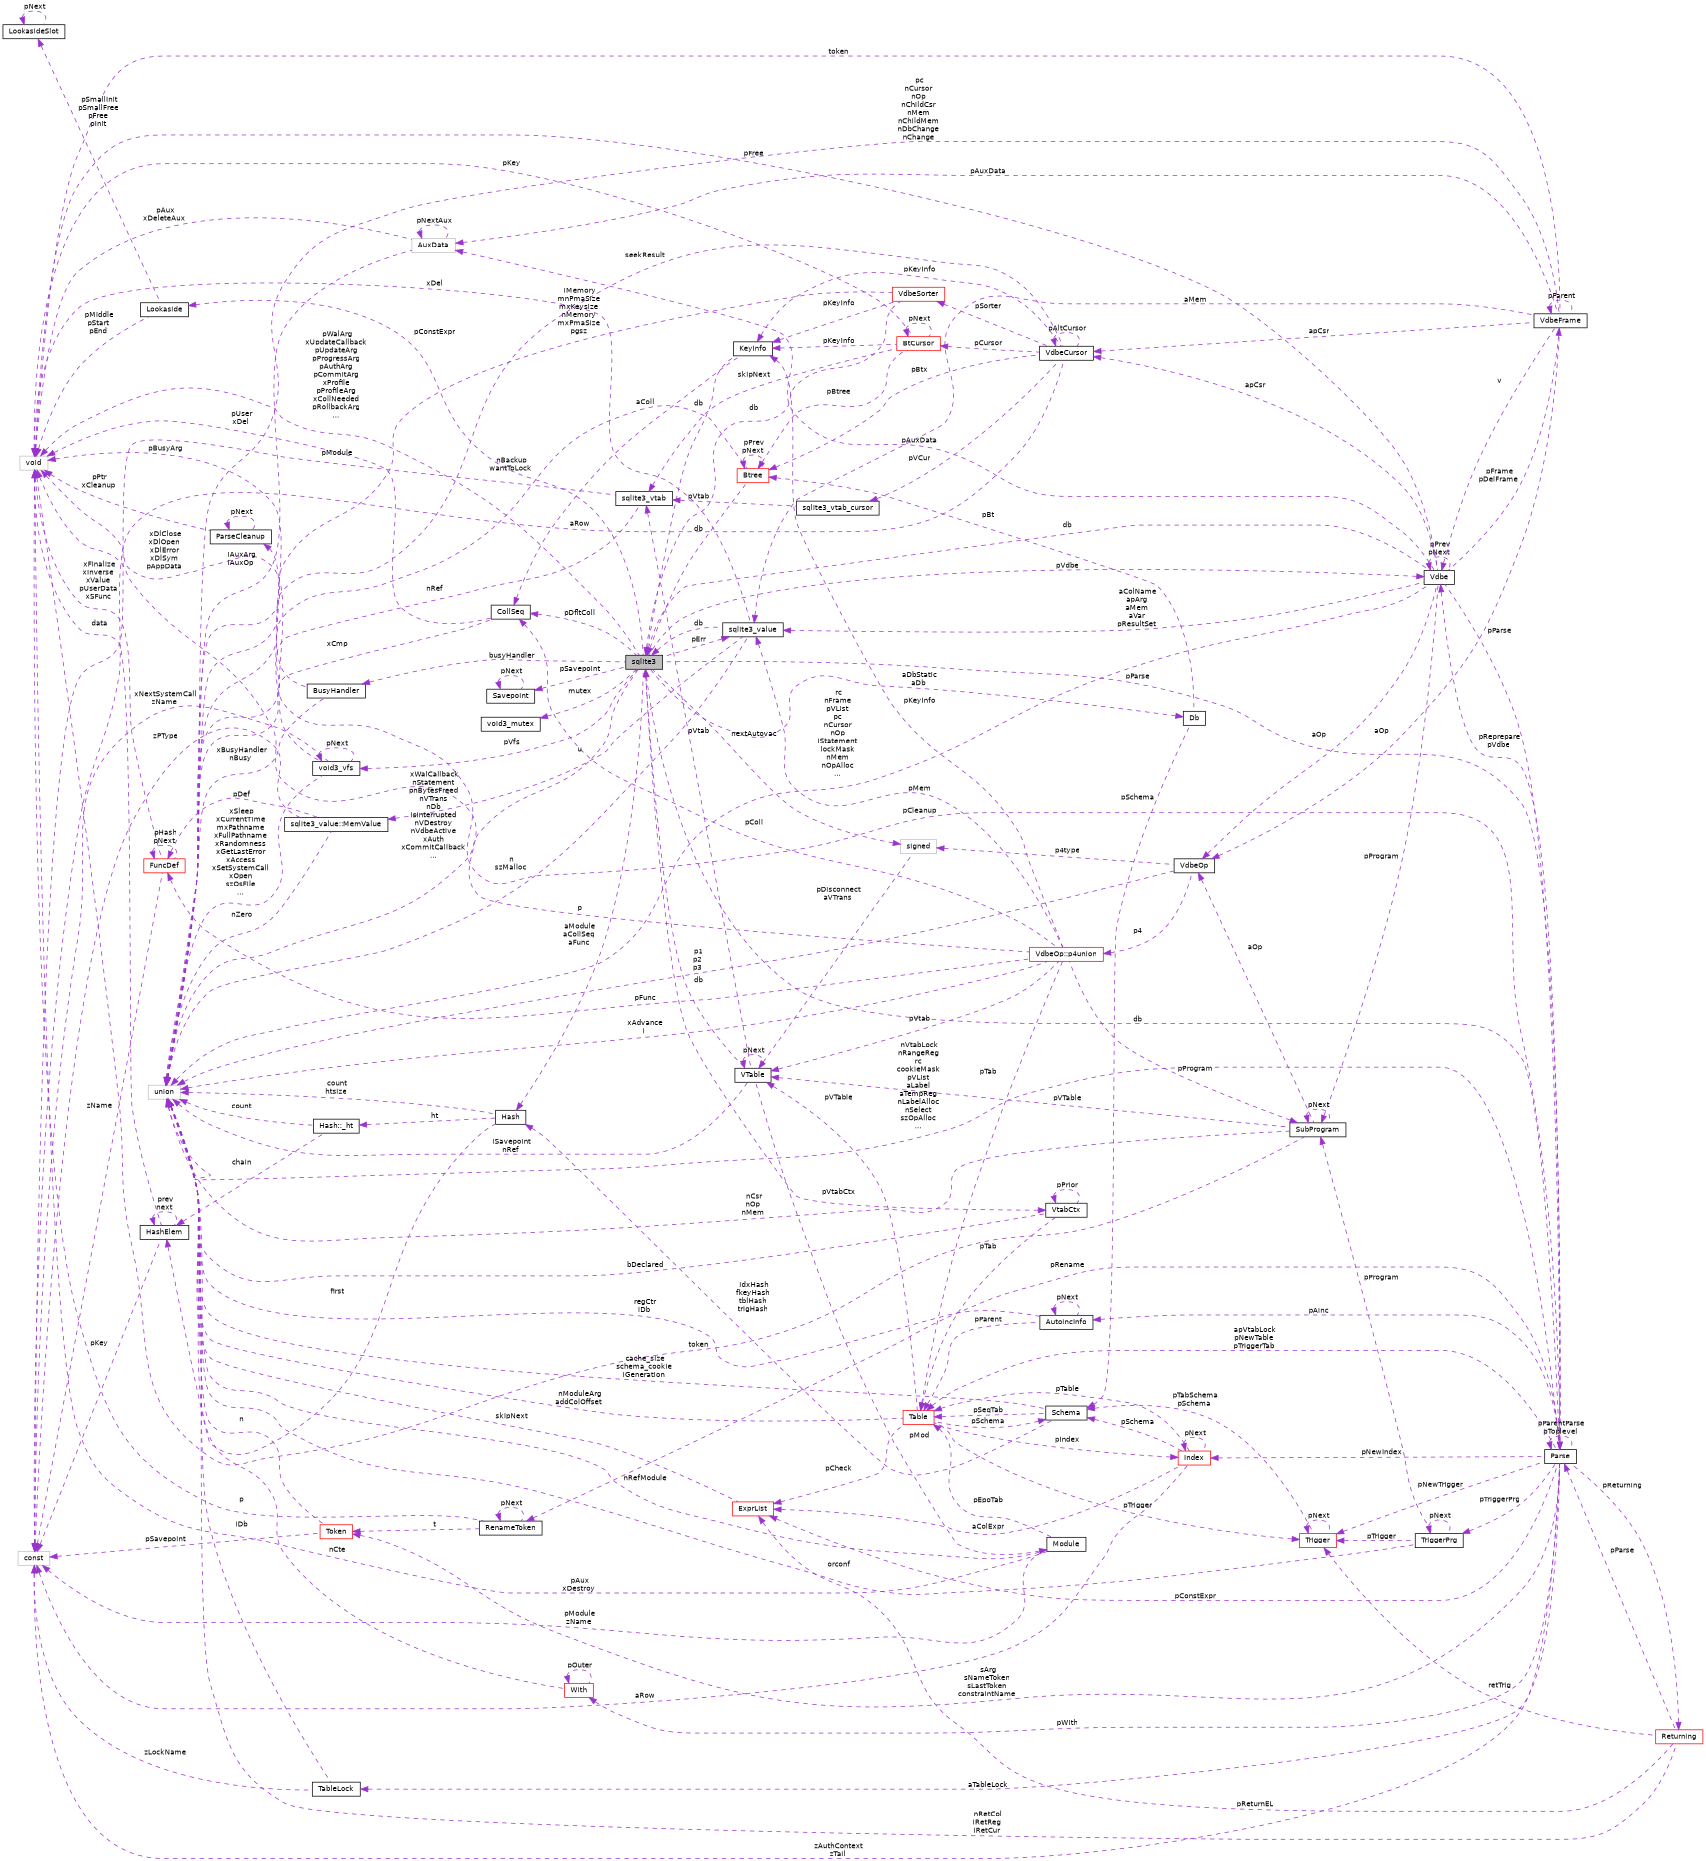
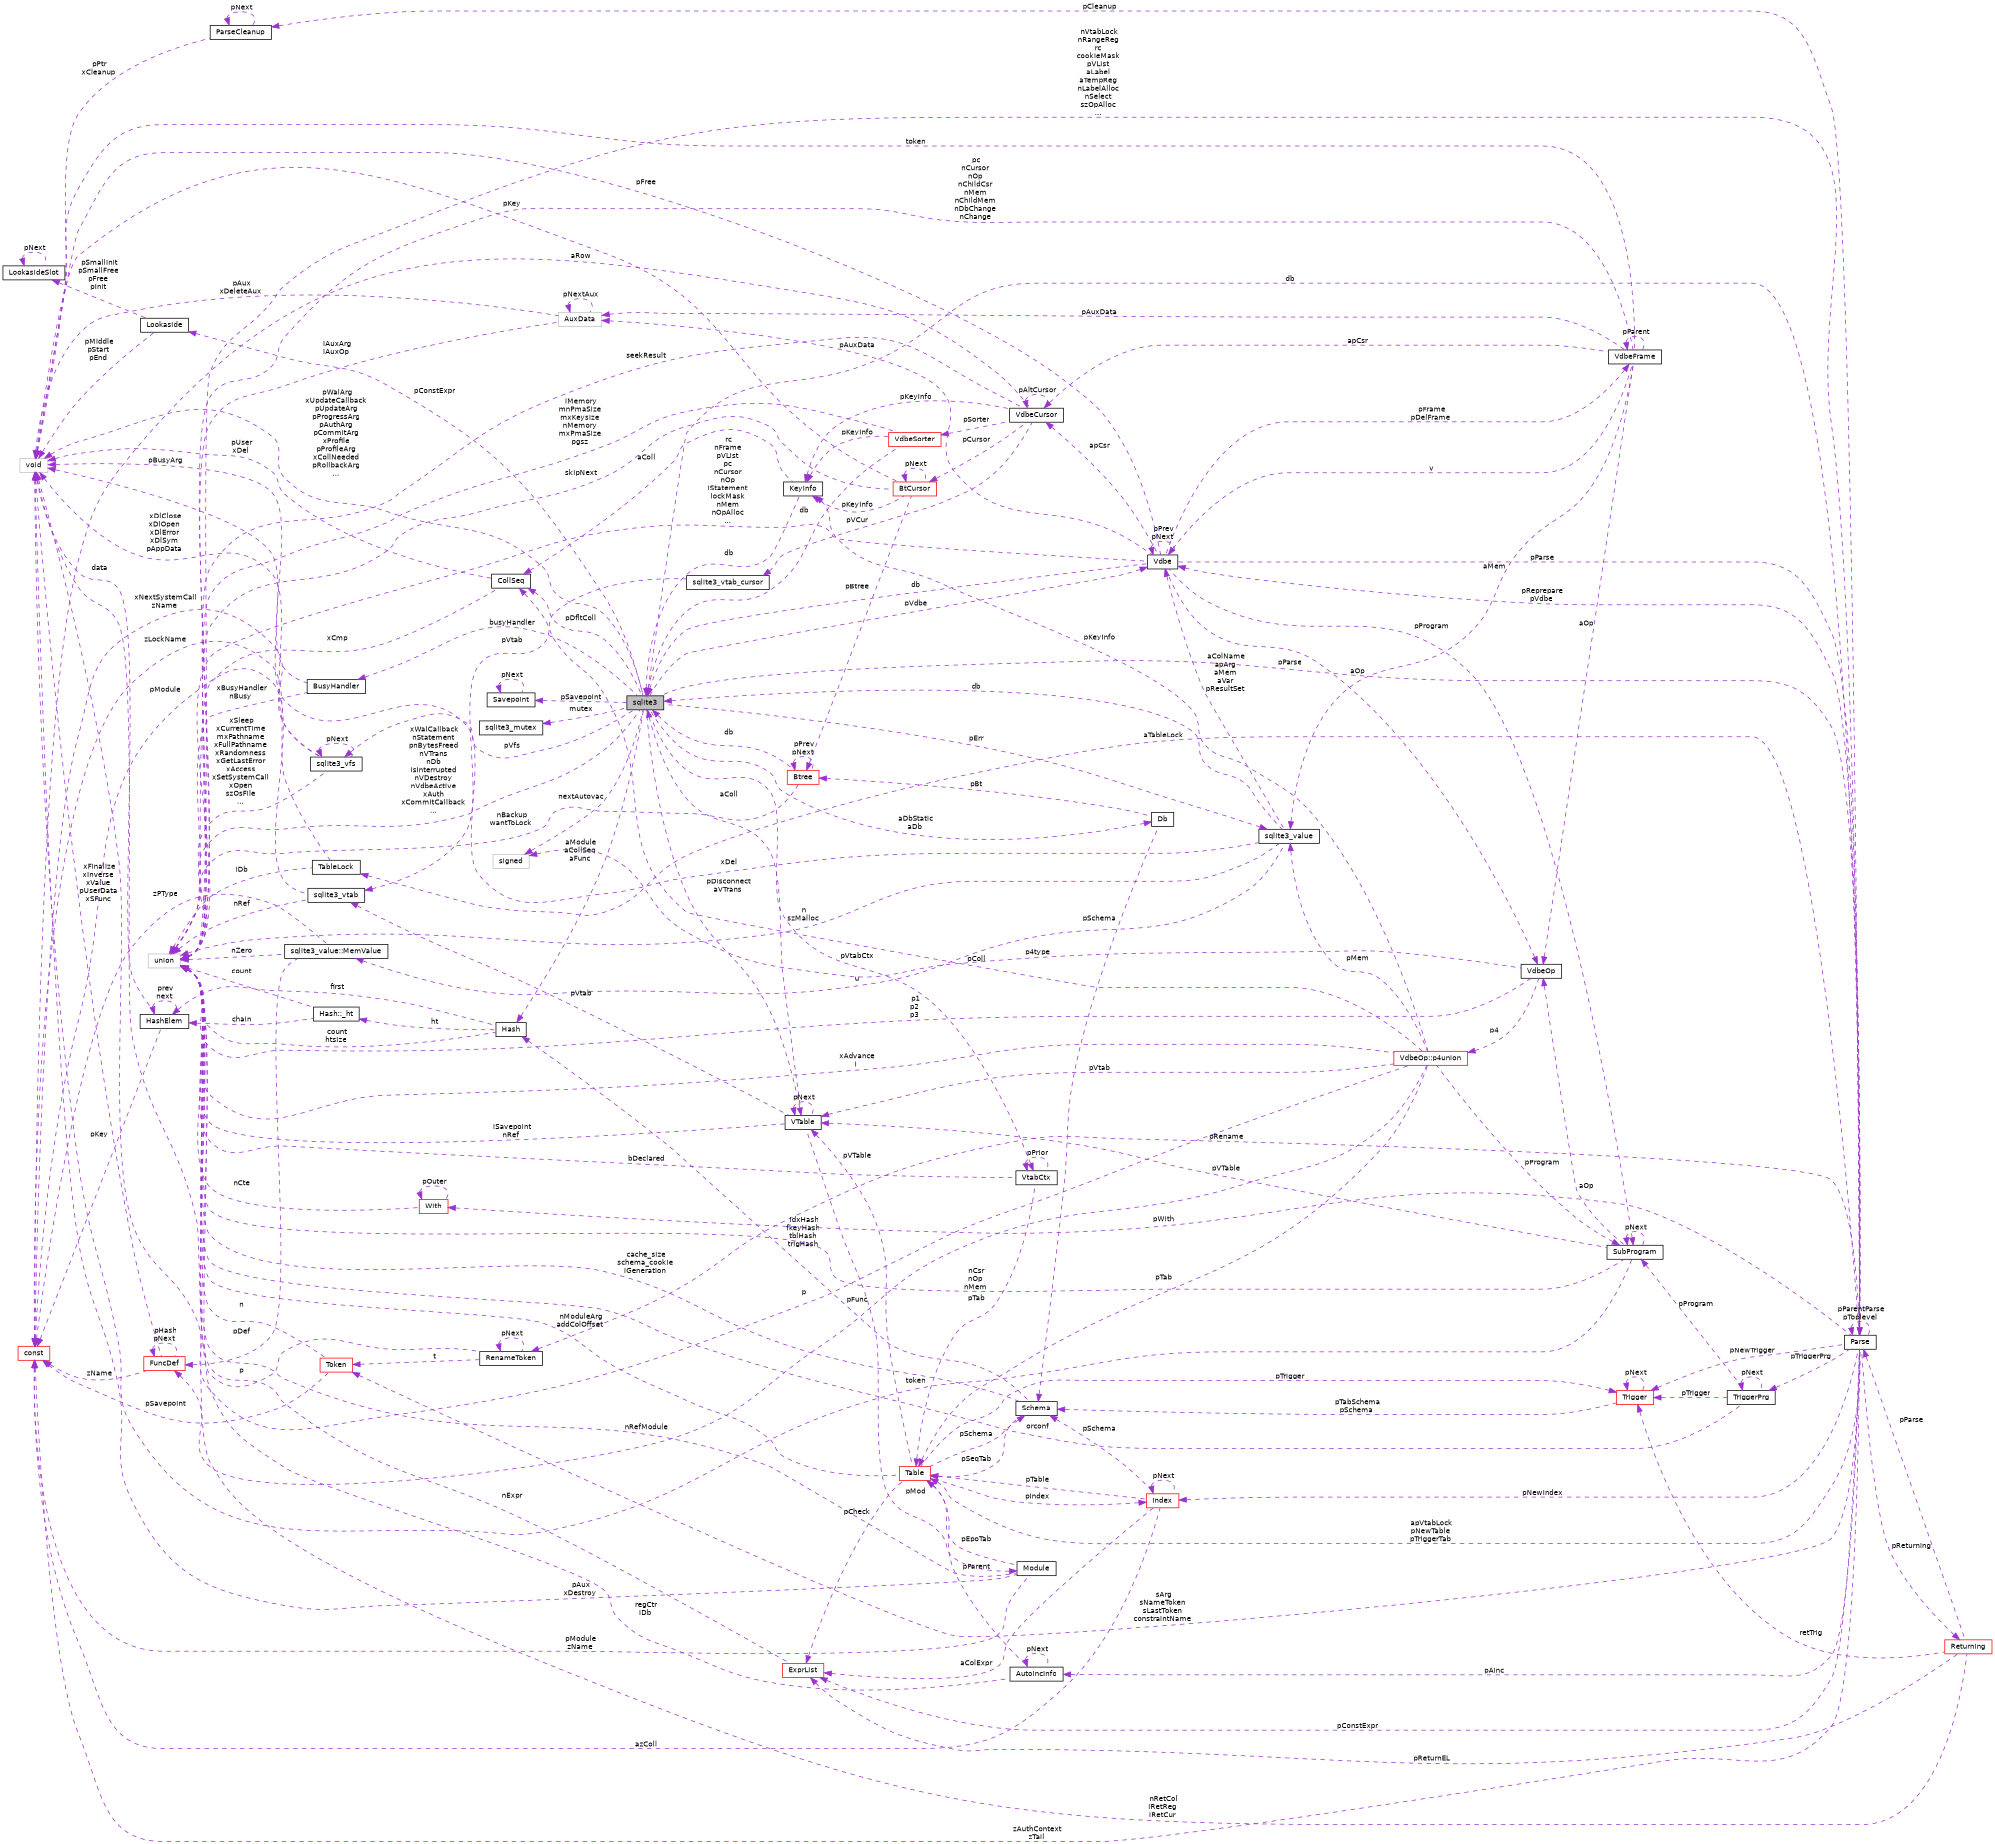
edge "BtCursor" -> "sqlite3_vtab": now "BtCursor" -> "union"
edge "VdbeCursor" -> "Btree": removed, label "pBtx"
edge "Vdbe" -> "sqlite3_value": reversed
node "void3_mutex": label "void3_mutex" -> "sqlite3_mutex"
node "void3_vfs": label "void3_vfs" -> "sqlite3_vfs"
edge "signed" -> "VTable": now "sqlite3" -> "VTable"
edge "VTable" -> "sqlite3": label " db" -> " aColl"
edge "ExprList" -> "union": label " skipNext" -> " nExpr"
node "const": color grey75 -> red
edge "Index" -> "const": label " aRow" -> " azColl"
